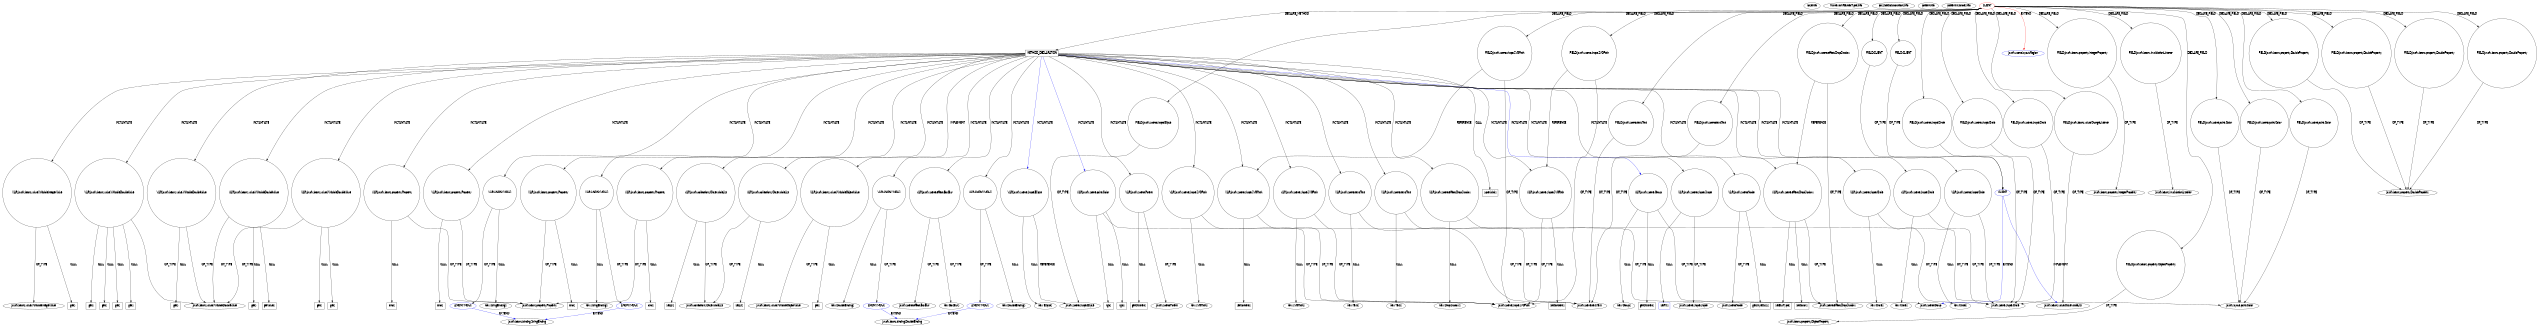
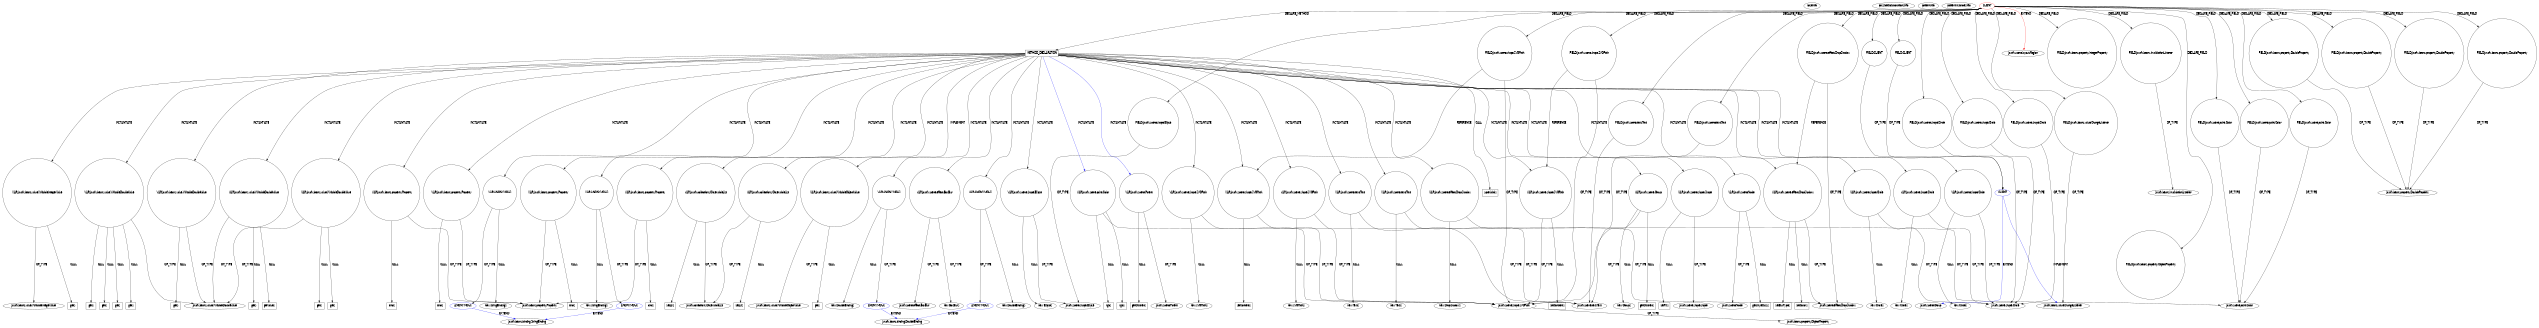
node "frameworkRelatedTypesInfo": removed
node "javafx.scene.layout.Region": color blue -> black
edge "METHOD_DECLARATION" -> "VAR:javafx.scene.Group": color blue -> black
edge "METHOD_DECLARATION" -> "VAR:javafx.scene.Parent": color black -> blue
edge "METHOD_DECLARATION" -> "VAR:javafx.scene.shape.Ellipse": color blue -> black
node "javafx.beans.property.IntegerProperty": removed
edge "VAR:javafx.scene.shape.Ellipse" -> "javafx.scene.shape.Ellipse": label "REFERENCE" -> "OF_TYPE"
edge "VAR:javafx.scene.Group" -> "javafx.scene.Group": now "VAR:javafx.scene.Group" -> "javafx.scene.shape.SVGPath"
node "setFill()": color blue -> black
node "javafx.beans.value.ObservableList": label "javafx.beans.value.ObservableList" -> "javafx.beans.value.ChangeListener"
node "javafx.layout.paint.Color": label "javafx.layout.paint.Color" -> "javafx.scene.paint.Color"
edge "FIELD:javafx.beans.property.ObjectProperty" -> "javafx.beans.property.ObjectProperty": now "javafx.scene.shape.SVGPath" -> "javafx.beans.property.ObjectProperty"
